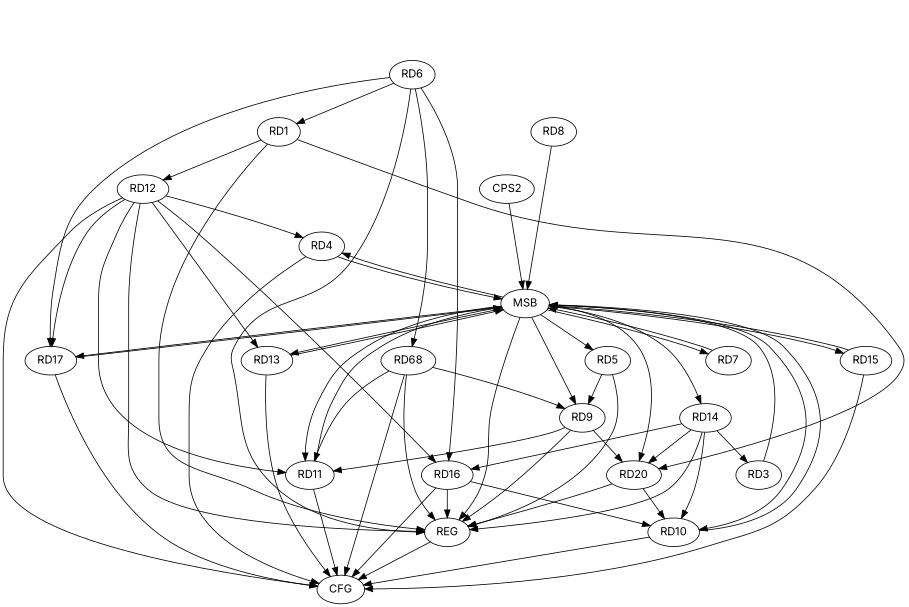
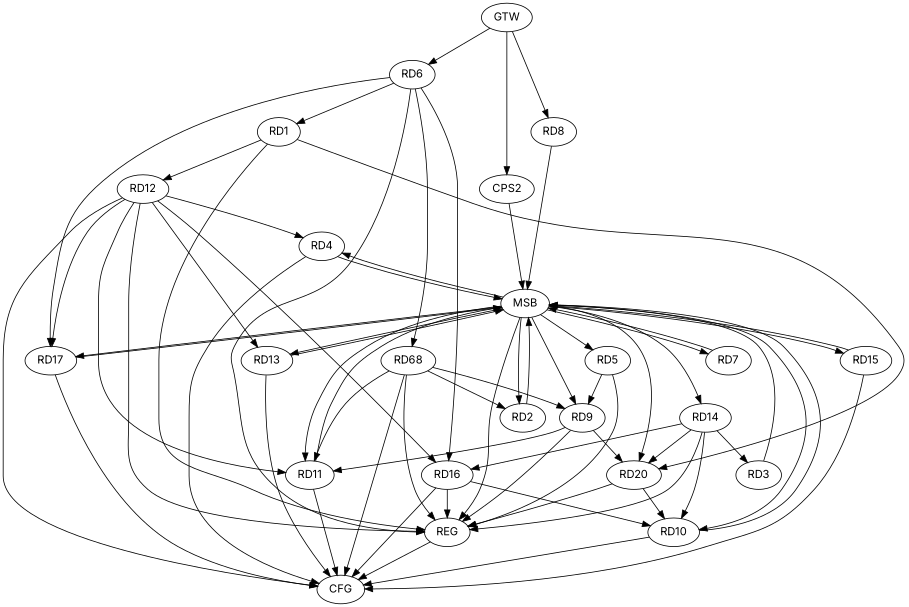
node "GTW": added
node "RD2": added
